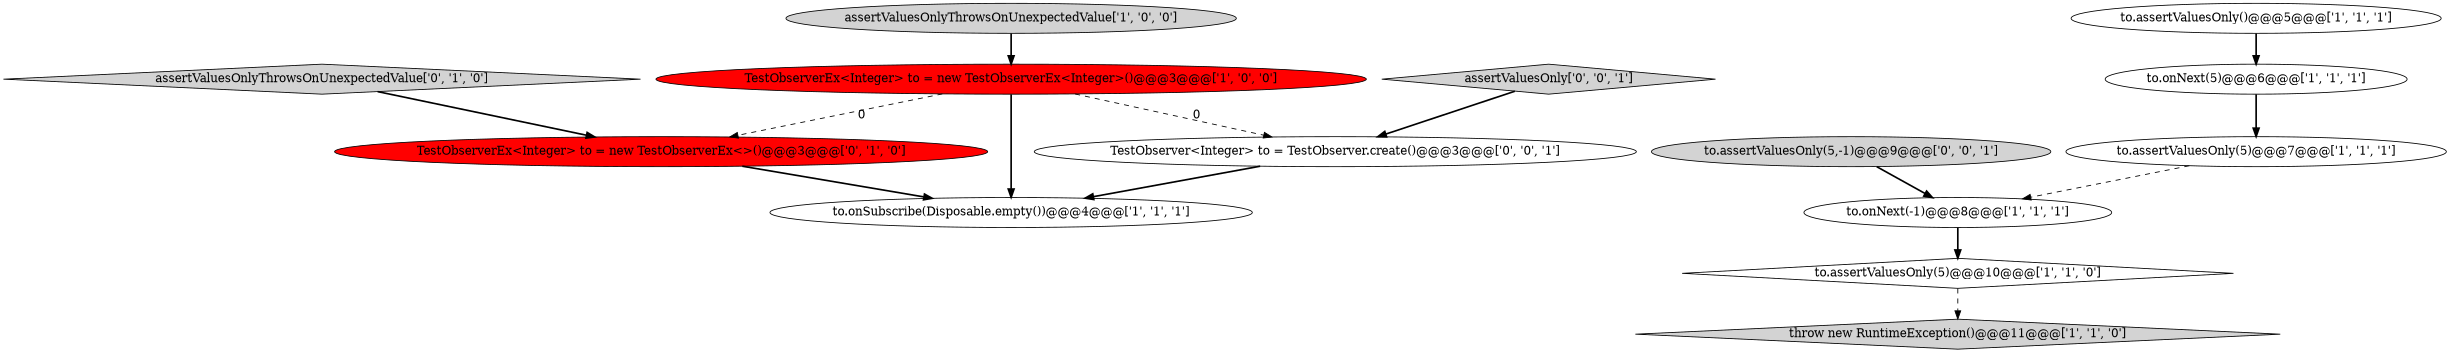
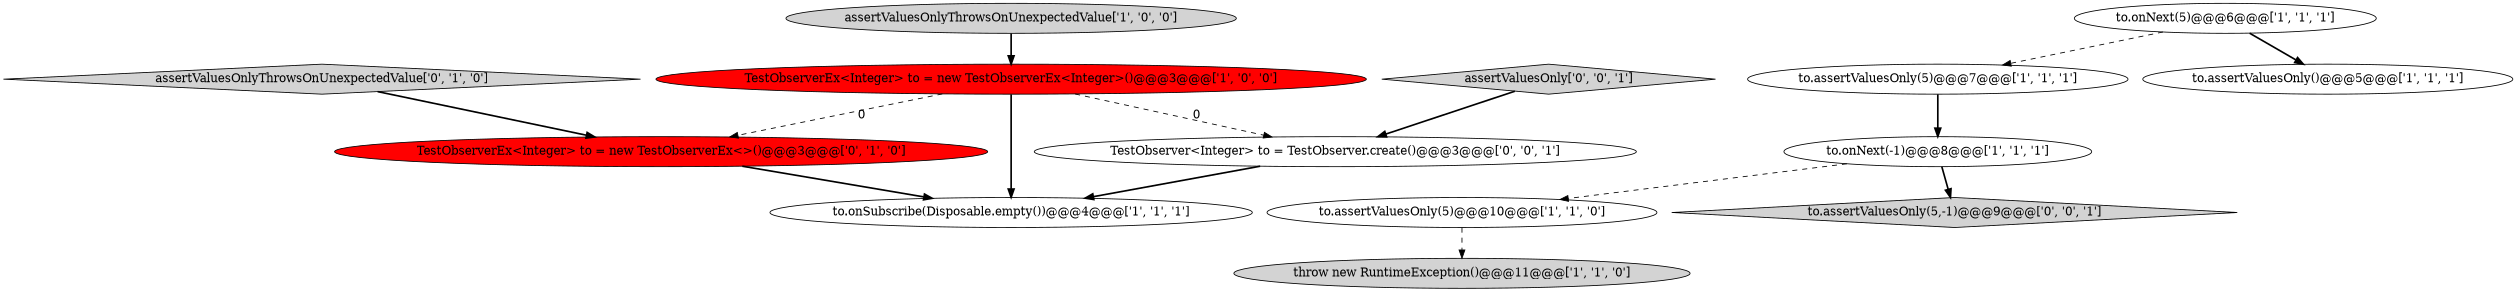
edge "to.assertValuesOnly()@@@5@@@['1', '1', '1']" -> "to.onNext(5)@@@6@@@['1', '1', '1']": reversed
edge "to.onNext(5)@@@6@@@['1', '1', '1']" -> "to.assertValuesOnly(5)@@@7@@@['1', '1', '1']": style bold -> dashed
node "to.assertValuesOnly(5,-1)@@@9@@@['0', '0', '1']": shape ellipse -> diamond
edge "to.assertValuesOnly(5,-1)@@@9@@@['0', '0', '1']" -> "to.onNext(-1)@@@8@@@['1', '1', '1']": reversed
edge "to.assertValuesOnly(5)@@@7@@@['1', '1', '1']" -> "to.onNext(-1)@@@8@@@['1', '1', '1']": style dashed -> bold
edge "to.onNext(-1)@@@8@@@['1', '1', '1']" -> "to.assertValuesOnly(5)@@@10@@@['1', '1', '0']": style bold -> dashed
node "to.assertValuesOnly(5)@@@10@@@['1', '1', '0']": shape diamond -> ellipse
node "throw new RuntimeException()@@@11@@@['1', '1', '0']": shape diamond -> ellipse
